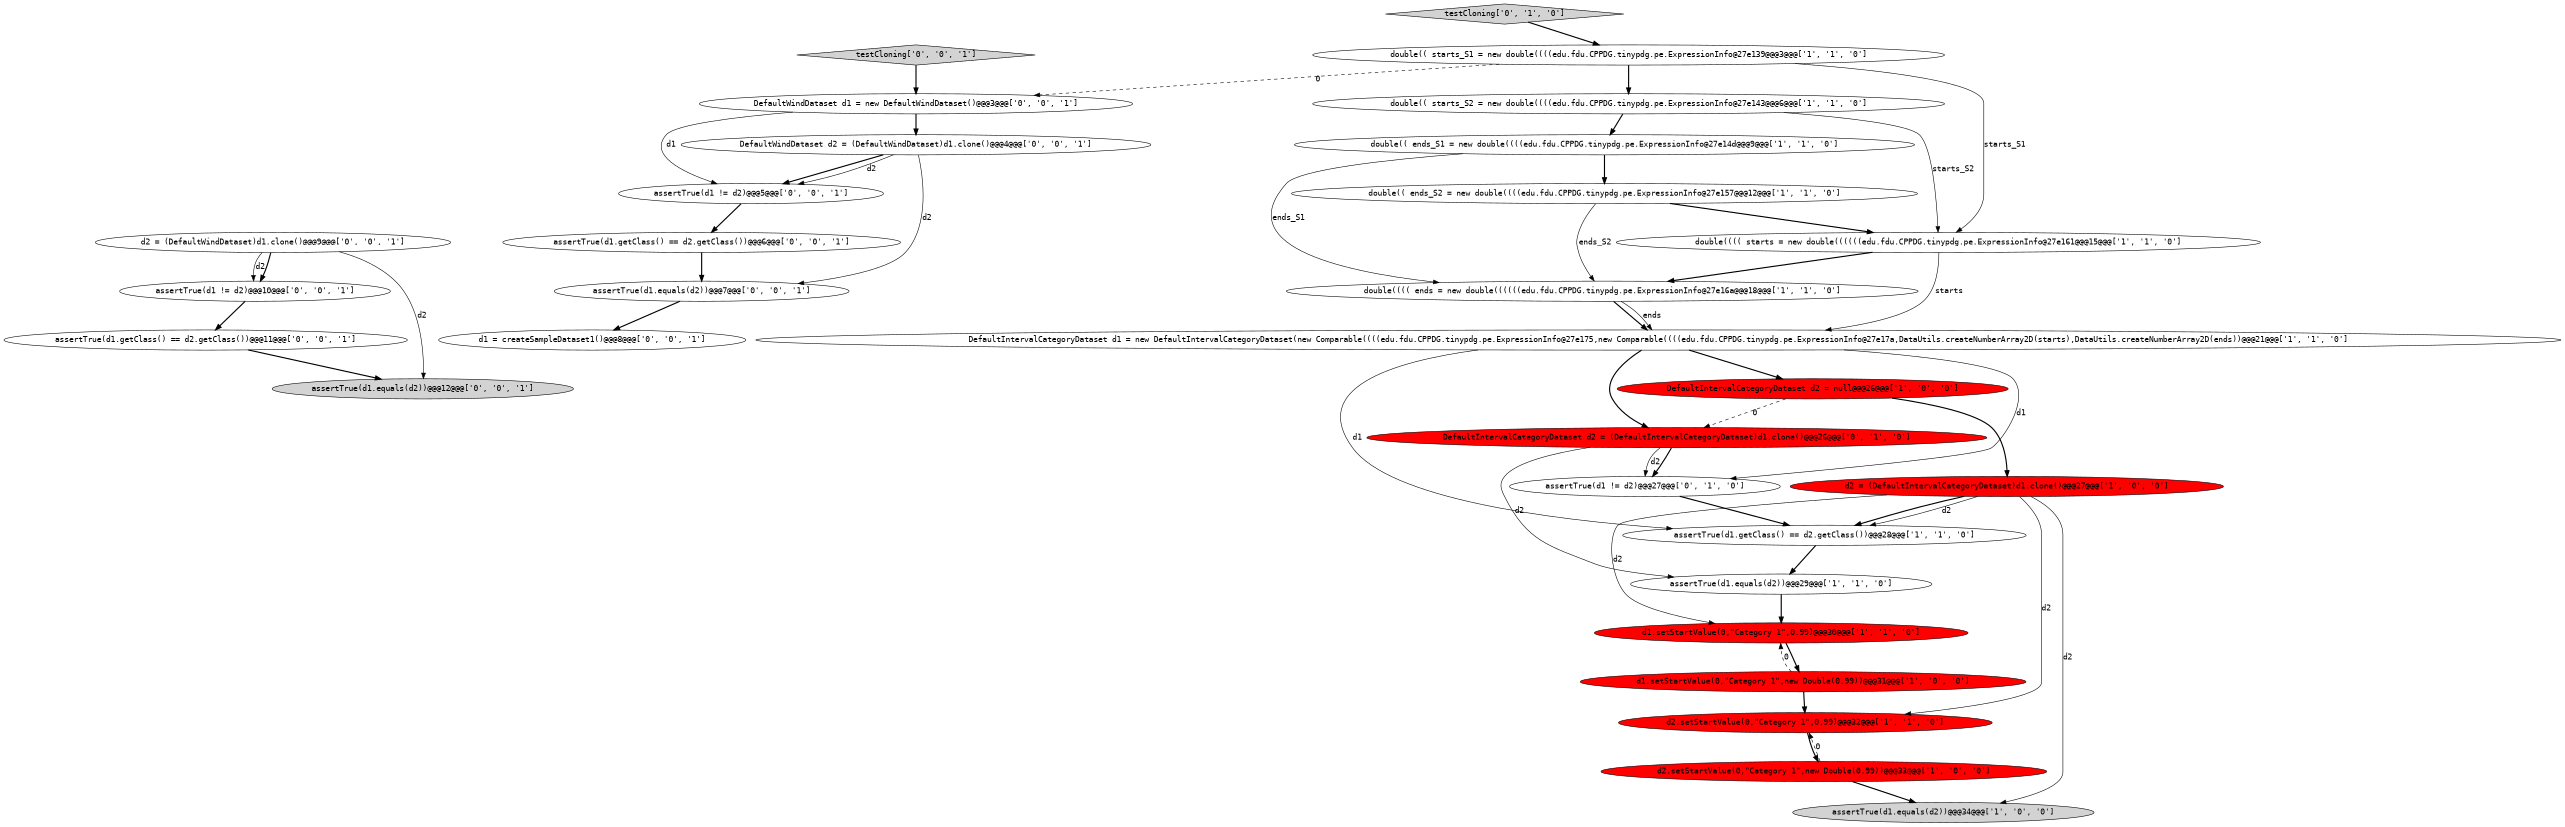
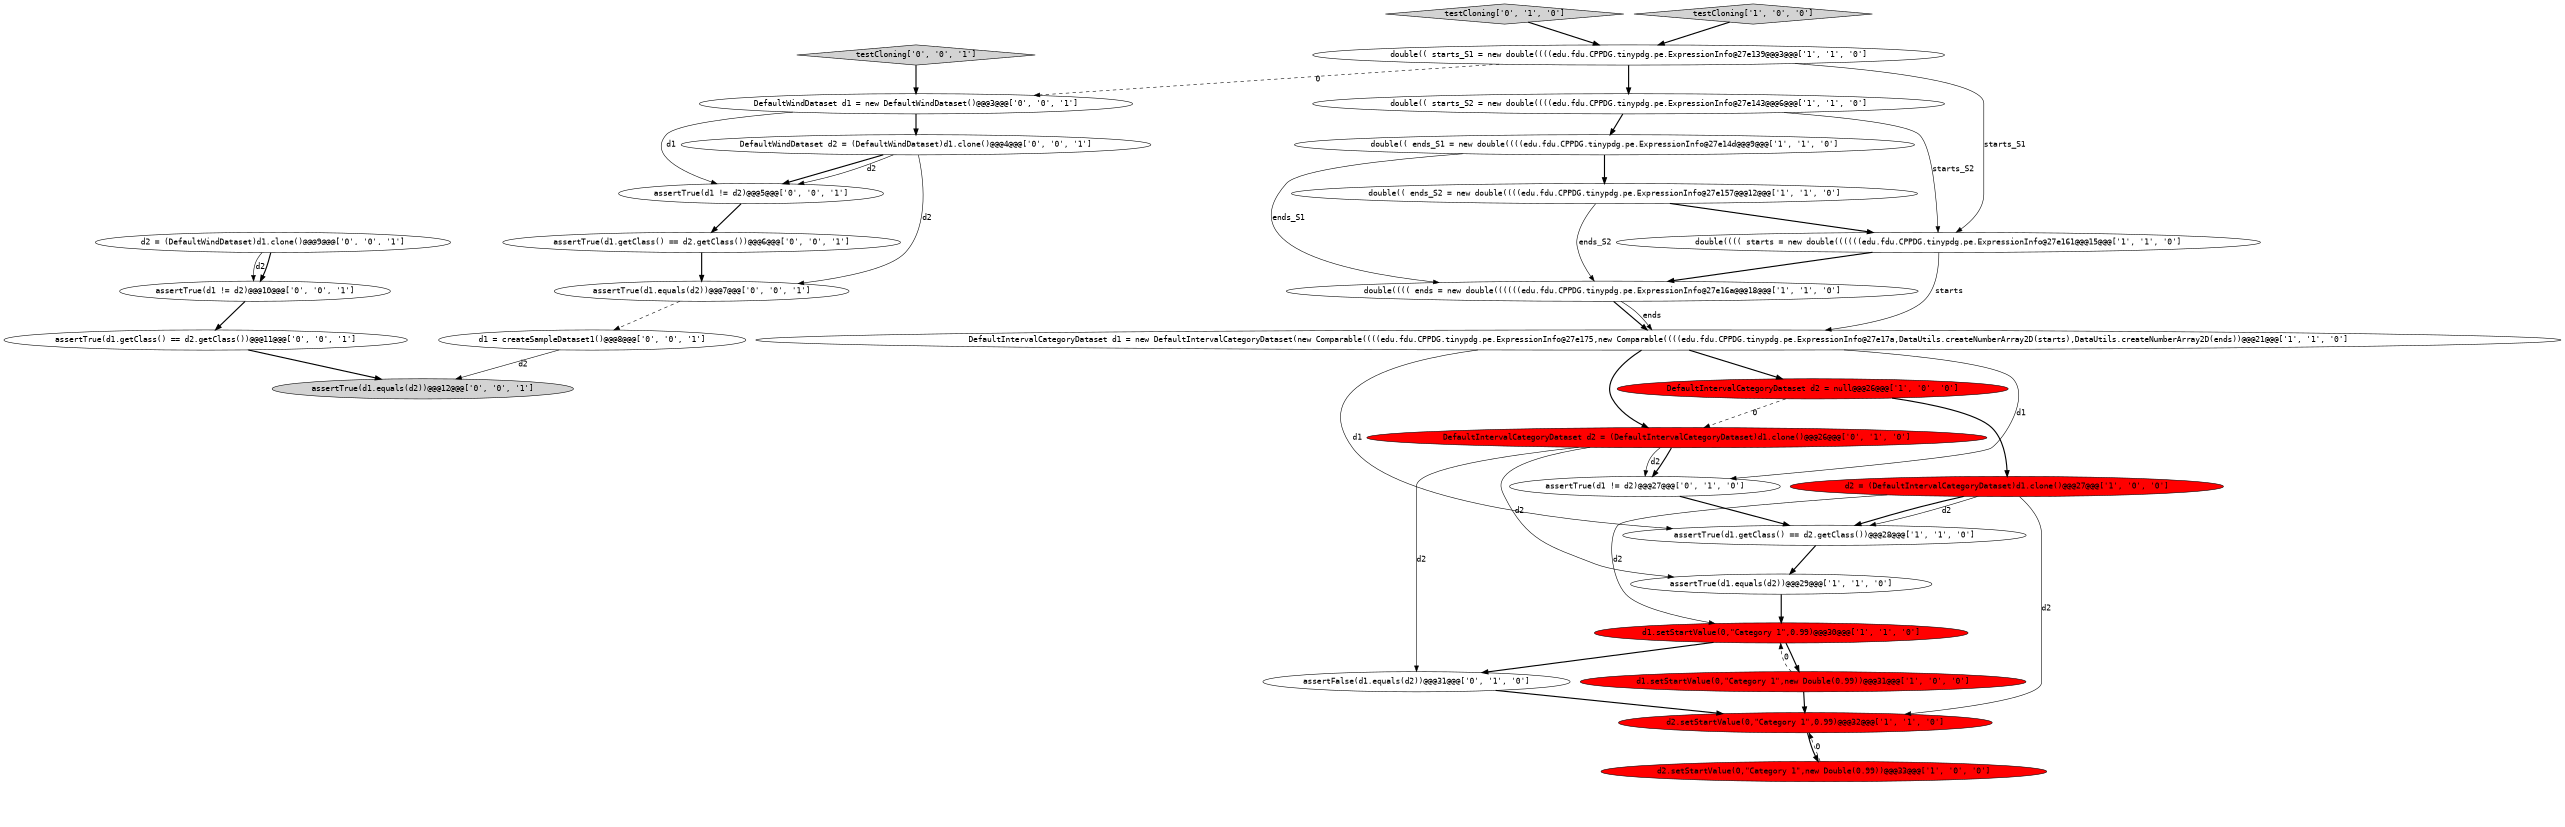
node "testCloning['1', '0', '0']": added
edge "d2 = (DefaultWindDataset)d1.clone()@@@9@@@['0', '0', '1']" -> "assertTrue(d1.equals(d2))@@@12@@@['0', '0', '1']": now "d1 = createSampleDataset1()@@@8@@@['0', '0', '1']" -> "assertTrue(d1.equals(d2))@@@12@@@['0', '0', '1']"
edge "assertTrue(d1.equals(d2))@@@7@@@['0', '0', '1']" -> "d1 = createSampleDataset1()@@@8@@@['0', '0', '1']": style bold -> dashed
node "assertFalse(d1.equals(d2))@@@31@@@['0', '1', '0']": added
node "assertTrue(d1.equals(d2))@@@34@@@['1', '0', '0']": removed
